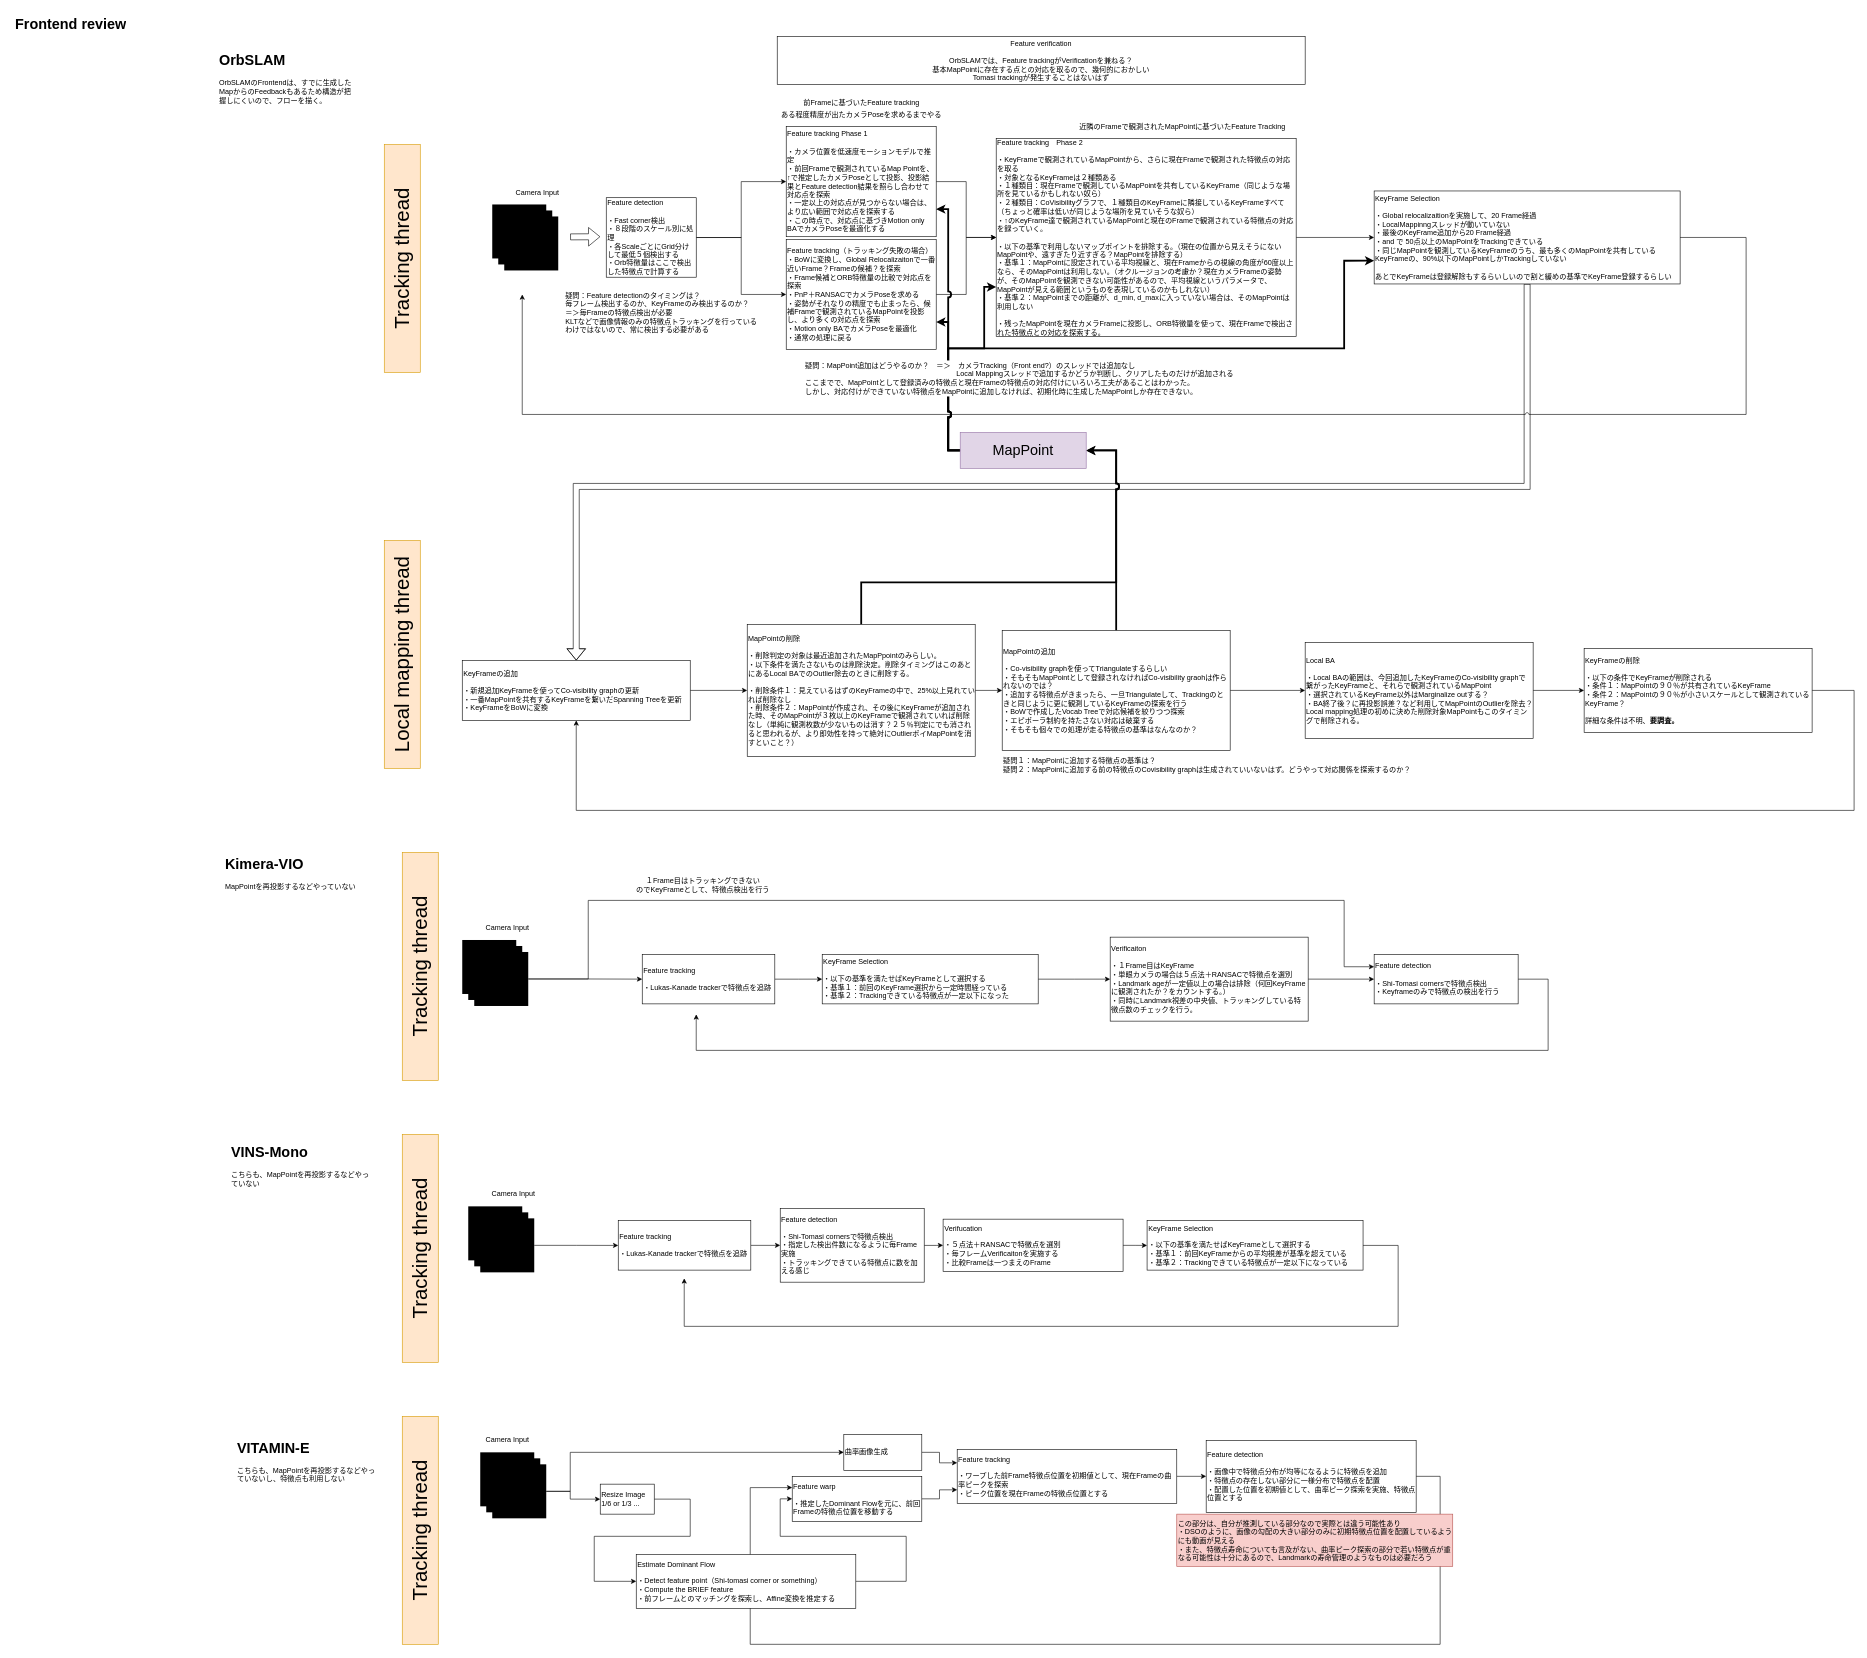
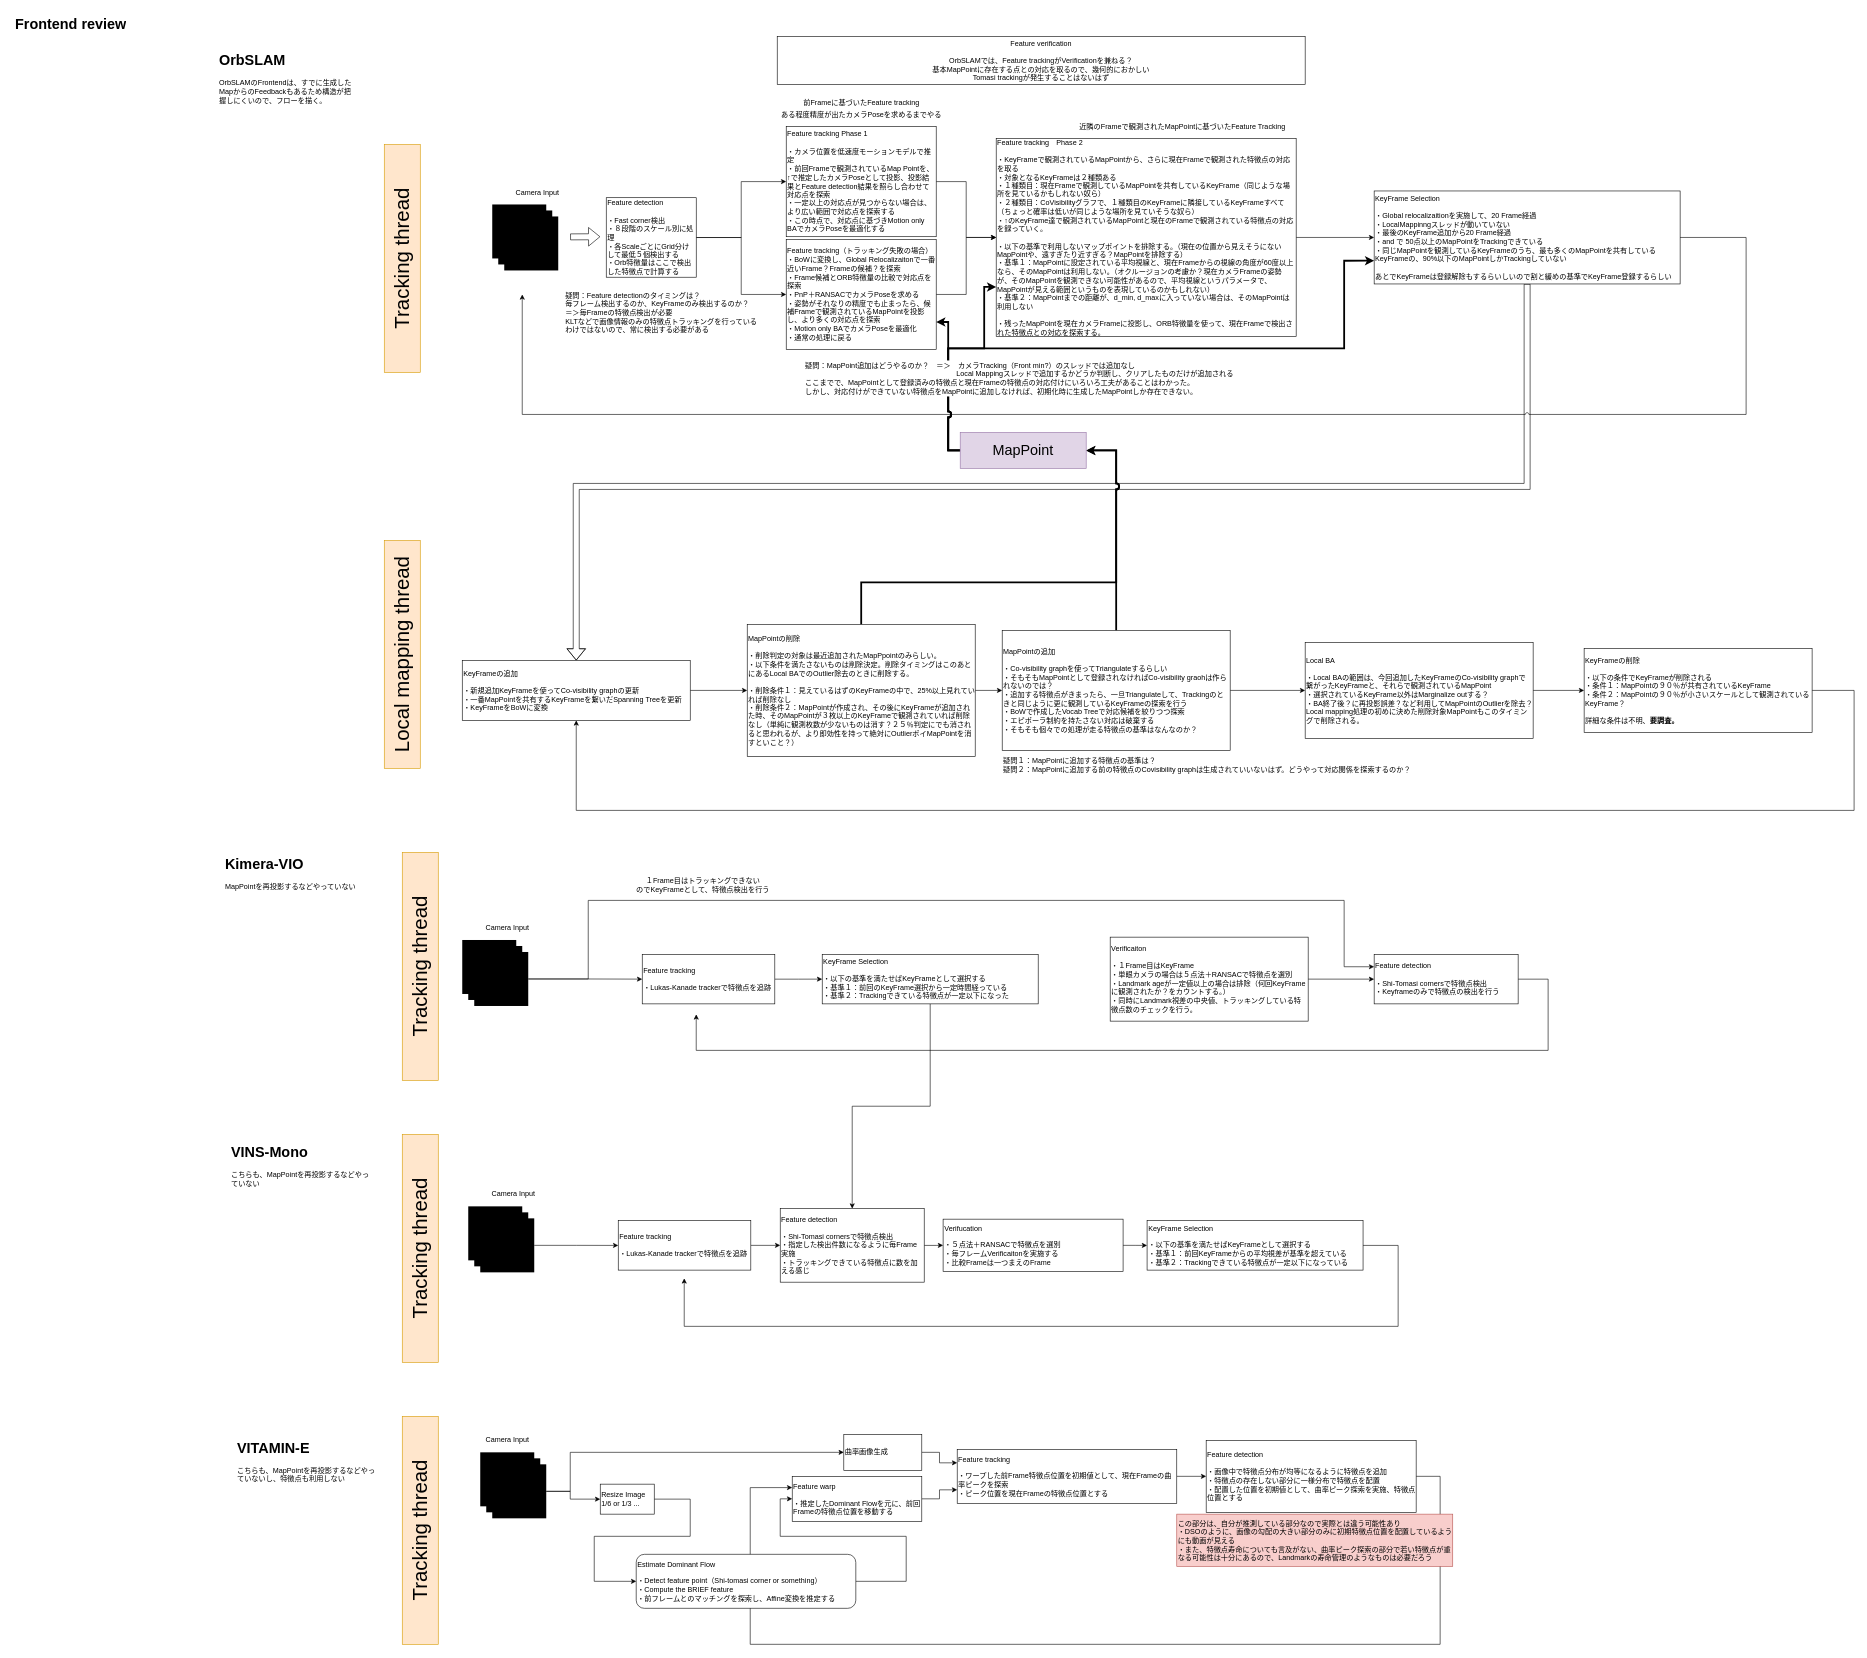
edge "MapPoint" -> "Feature tracking Phase 1 ・カメラ位置を低速度モーションモデルで推定 ・前回Frameで観測されているMap Pointを、↑で推定したカメラPoseとして投影、投影結果とFeature detection結果を照らし合わせて対応点を探索 ・一定以上の対応点が見つからない場合は、より広い範囲で対応点を探索する ・この時点で、対応点に基づきMotion only BAでカメラPoseを最適化する": removed
node "疑問：MapPoint追加はどうやるのか？ ＝＞ カメラTracking（Front end?）のスレッドでは追加なし Local Mappingスレッドで追加するかどうか判断し、クリアしたものだけが追加される ここまでで、MapPointとして登録済みの特徴点と現在Frameの特徴点の対応付けにいろいろ工夫があることはわかった。 しかし、対応付けができていない特徴点をMapPointに追加しなければ、初期化時に生成したMapPointしか存在できない。": label "疑問：MapPoint追加はどうやるのか？ ＝＞ カメラTracking（Front end?）のスレッドでは追加なし Local Mappingスレッドで追加するかどうか判断し、クリアしたものだけが追加される ここまでで、MapPointとして登録済みの特徴点と現在Frameの特徴点の対応付けにいろいろ工夫があることはわかった。 しかし、対応付けができていない特徴点をMapPointに追加しなければ、初期化時に生成したMapPointしか存在できない。" -> "疑問：MapPoint追加はどうやるのか？ ＝＞ カメラTracking（Front min?）のスレッドでは追加なし Local Mappingスレッドで追加するかどうか判断し、クリアしたものだけが追加される ここまでで、MapPointとして登録済みの特徴点と現在Frameの特徴点の対応付けにいろいろ工夫があることはわかった。 しかし、対応付けができていない特徴点をMapPointに追加しなければ、初期化時に生成したMapPointしか存在できない。"
edge "KeyFrame Selection ・以下の基準を満たせばKeyFrameとして選択する ・基準１：前回のKeyFrame選択から一定時間経っている ・基準２：Trackingできている特徴点が一定以下になった" -> "Verificaiton ・１Frame目はKeyFrame ・単眼カメラの場合は５点法＋RANSACで特徴点を選別 ・Landmark ageが一定値以上の場合は排除（何回KeyFrameに観測されたか？をカウントする。） ・同時にLandmark視差の中央値、トラッキングしている特徴点数のチェックを行う。": now "KeyFrame Selection ・以下の基準を満たせばKeyFrameとして選択する ・基準１：前回のKeyFrame選択から一定時間経っている ・基準２：Trackingできている特徴点が一定以下になった" -> "Feature detection ・Shi-Tomasi cornersで特徴点検出 ・指定した検出件数になるように毎Frame実施 ・トラッキングできている特徴点に数を加える感じ"
node "Estimate Dominant Flow ・Detect feature point（Shi-tomasi corner or something） ・Compute the BRIEF feature ・前フレームとのマッチングを探索し、Affine変換を推定する": shape rectangle -> rounded rectangle
